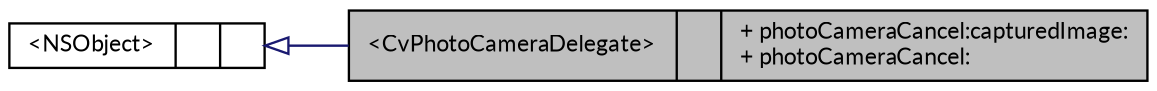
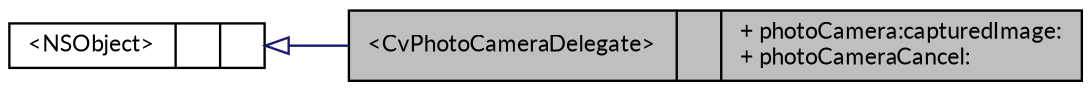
node "<CvPhotoCameraDelegate>": text "+ photoCameraCancel:capturedImage:" -> "+ photoCamera:capturedImage:"
